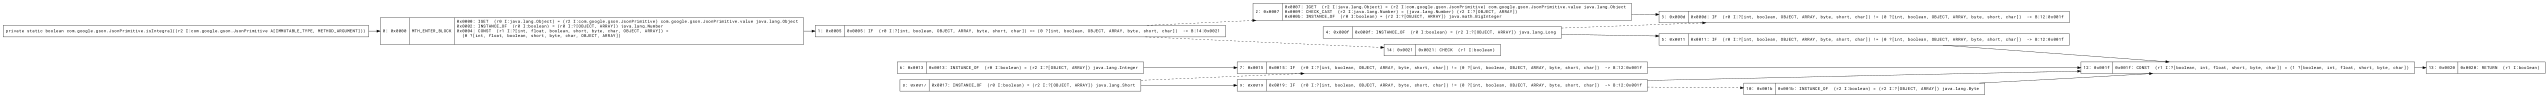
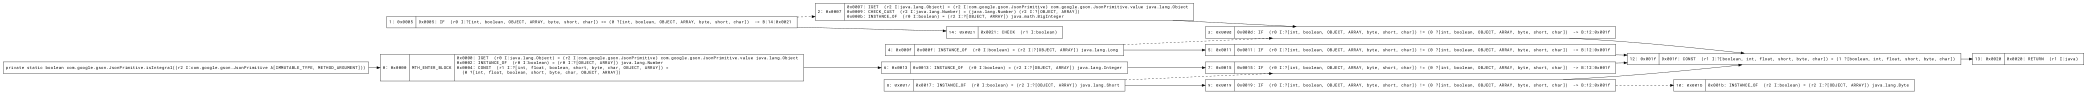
edge "0: 0x0000" -> "1: 0x0005": now "0: 0x0000" -> "6: 0x0013"
edge "1: 0x0005" -> "14: 0x0021": style dashed -> solid
node "13: 0x0020": text "0x0020: RETURN  (r1 I:boolean)" -> "0x0020: RETURN  (r1 I:java)"
edge "10: 0x001b" -> "12: 0x001f": now "3: 0x000d" -> "12: 0x001f"
